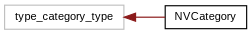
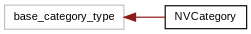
node "type_category_type": label "type_category_type" -> "base_category_type"
